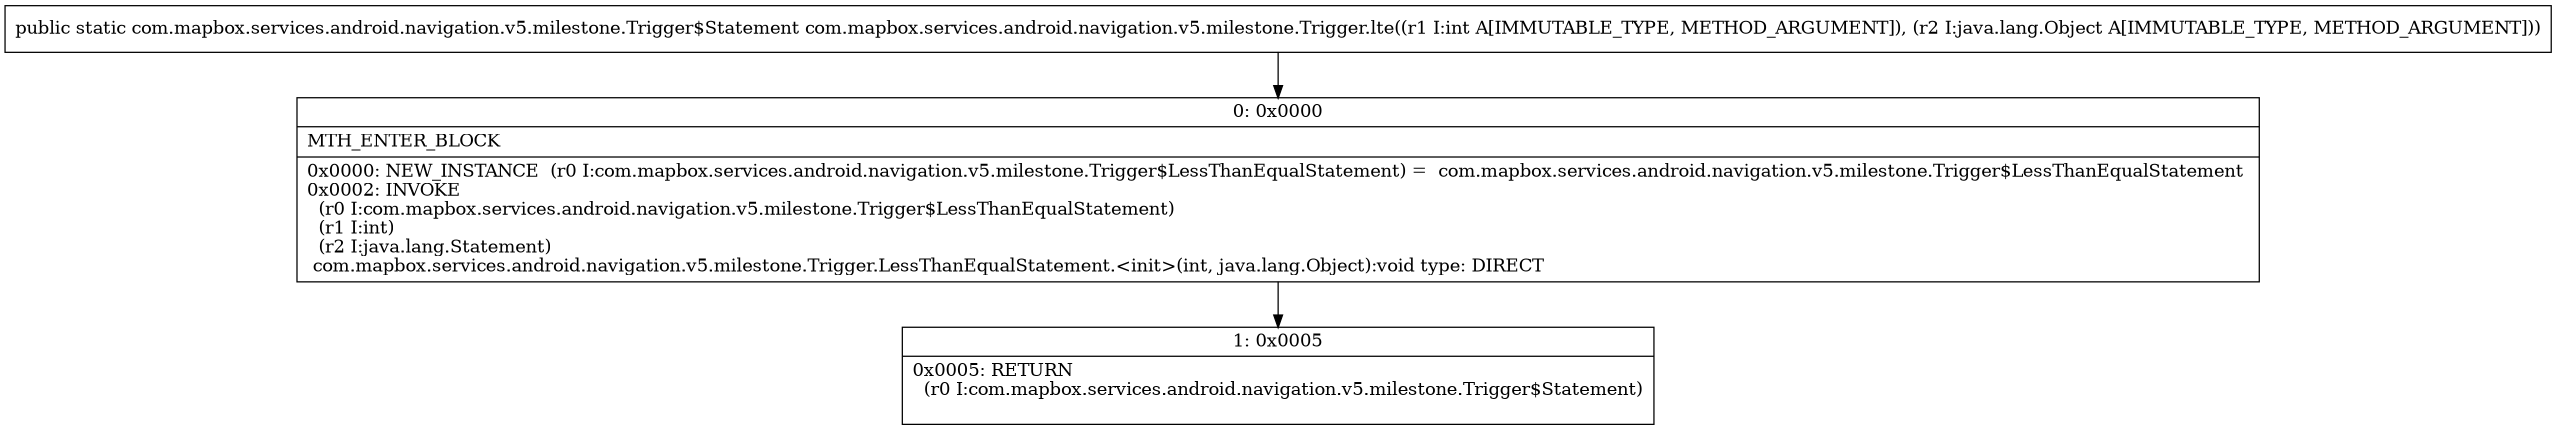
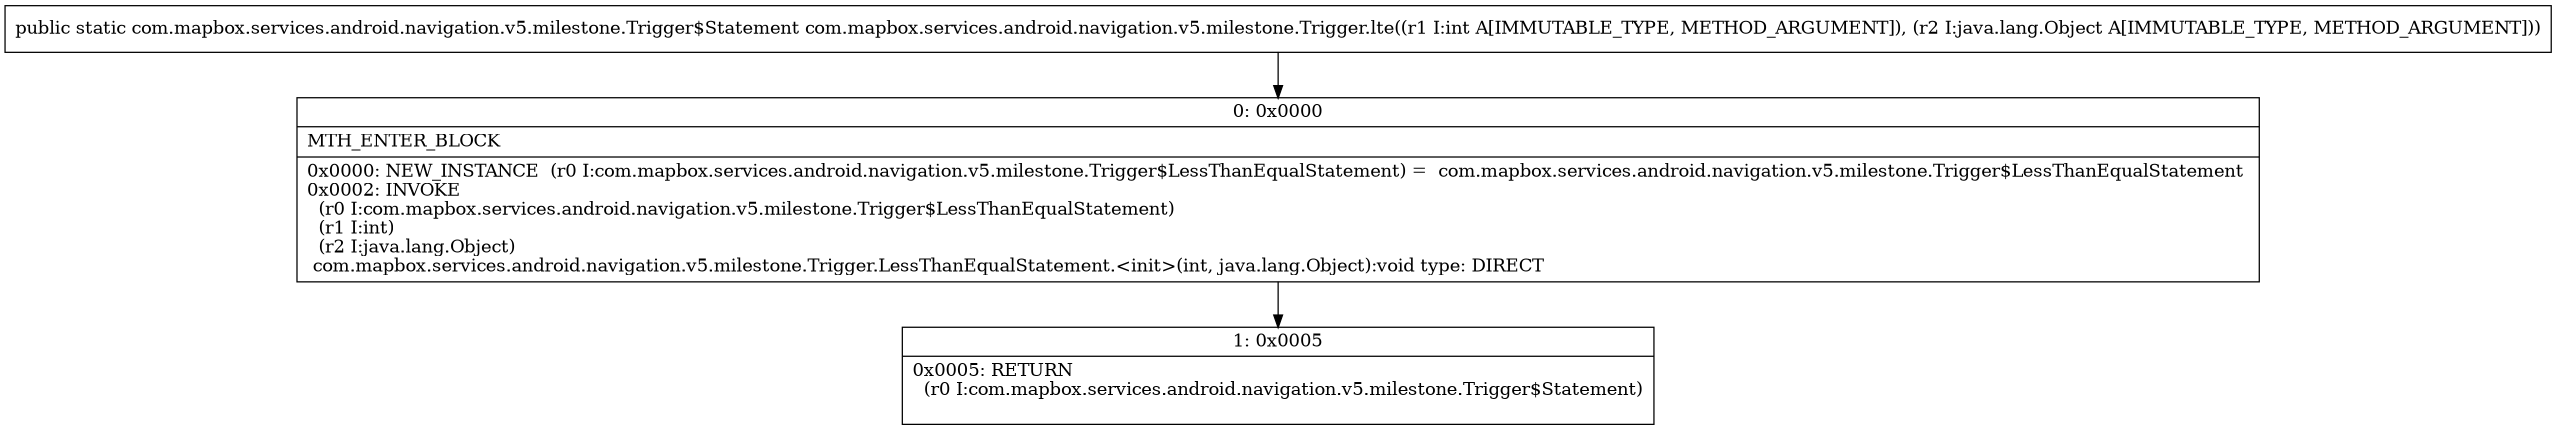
node "0: 0x0000": text "(r2 I:java.lang.Statement)" -> "(r2 I:java.lang.Object)"
